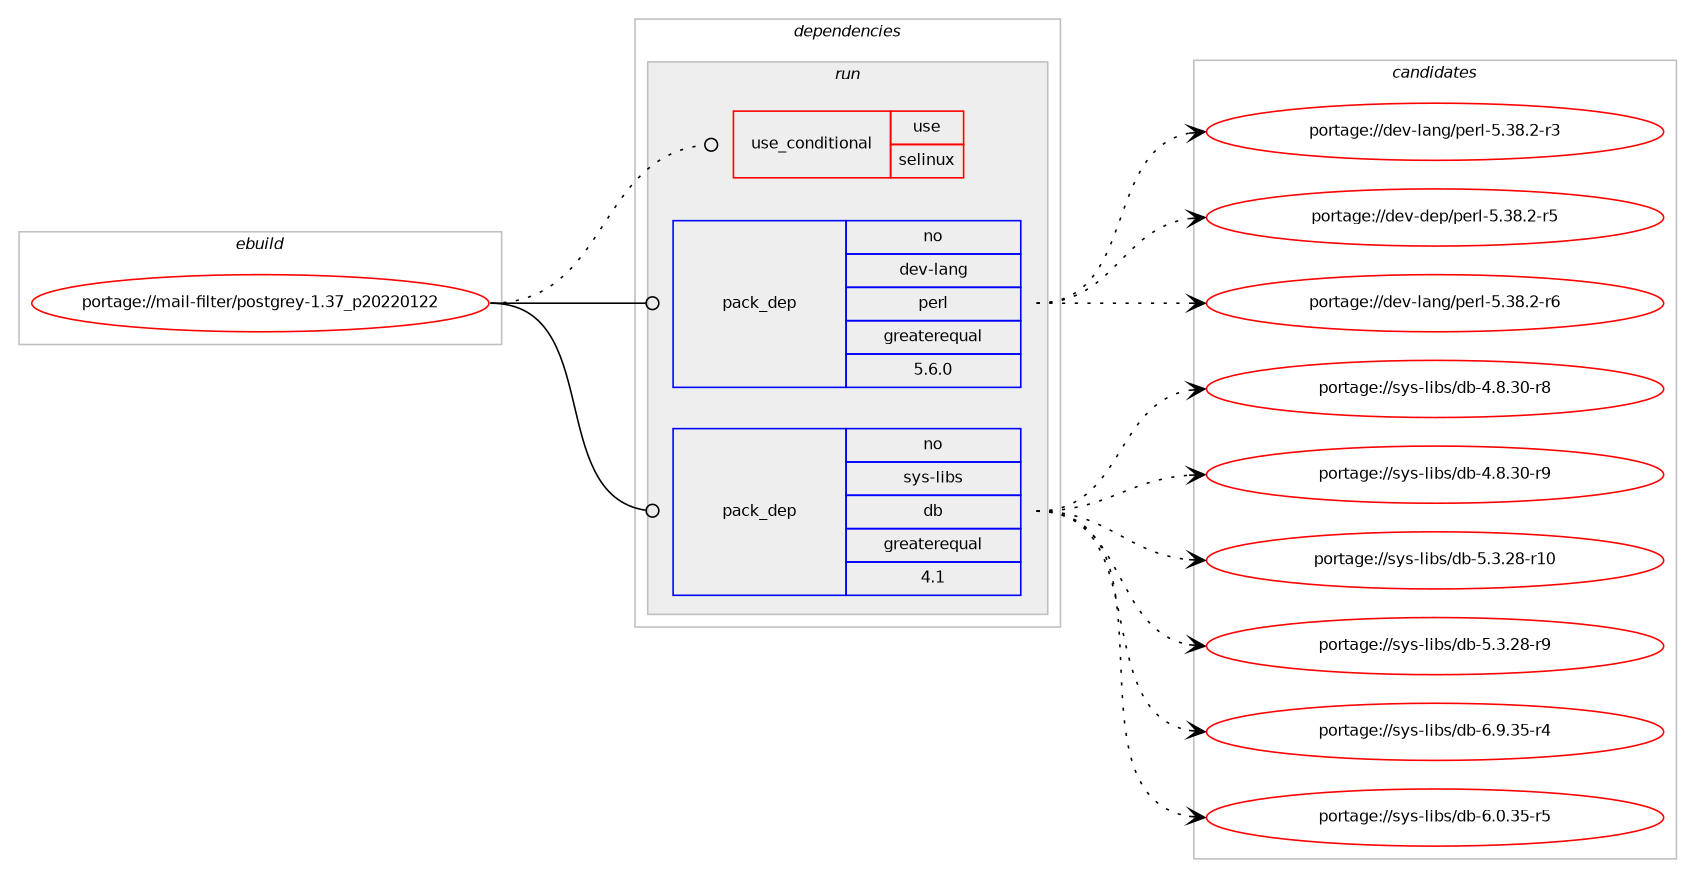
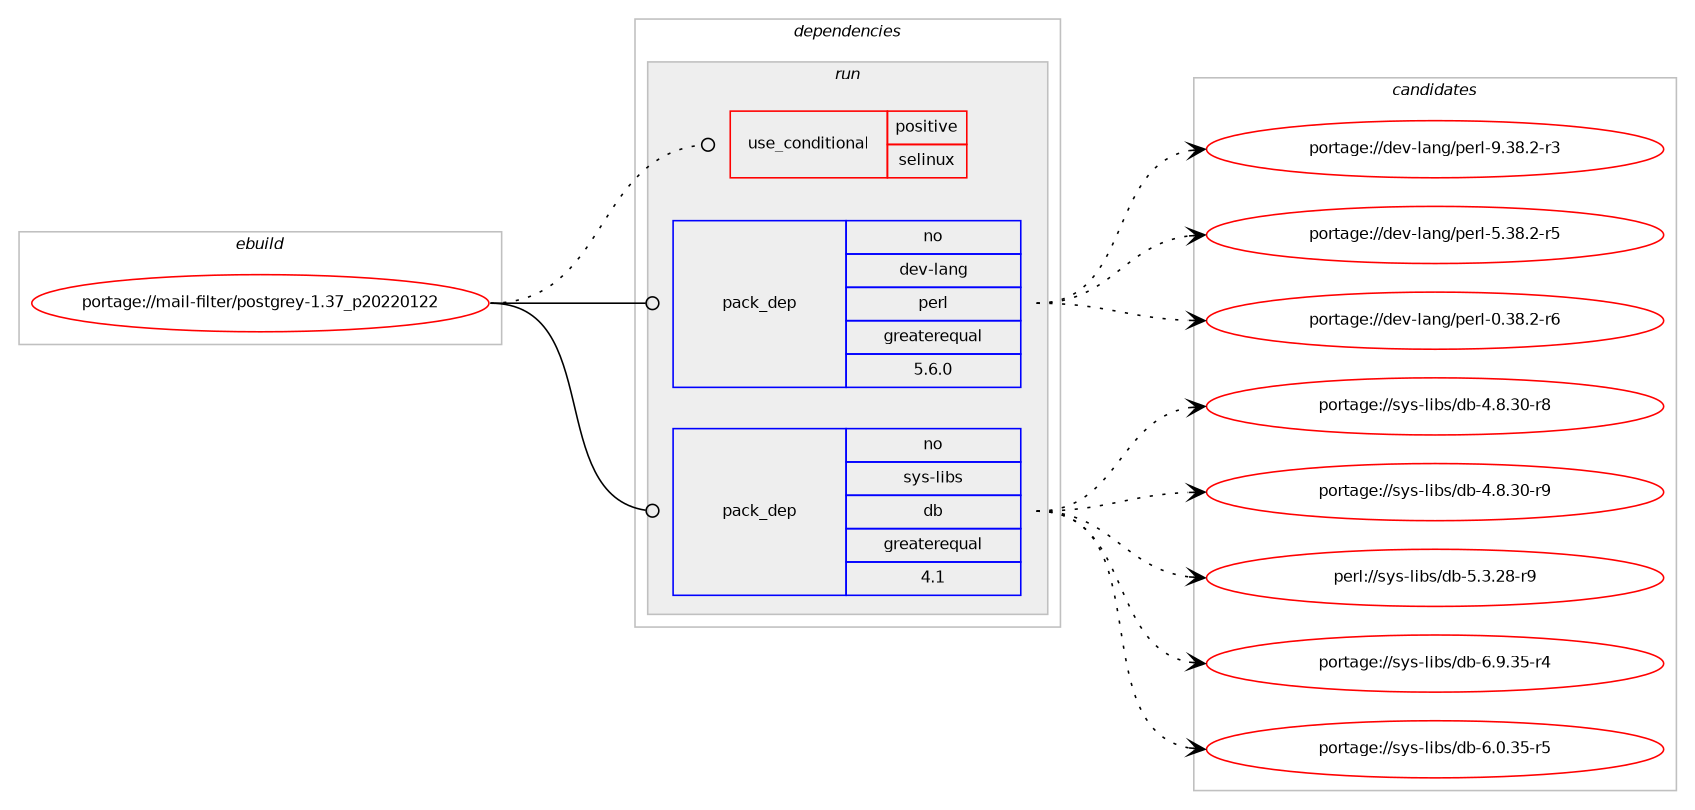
node "use_conditional": text "use" -> "positive"
node "portage://dev-lang/perl-5.38.2-r3": label "portage://dev-lang/perl-5.38.2-r3" -> "portage://dev-lang/perl-9.38.2-r3"
node "portage://dev-dep/perl-5.38.2-r5": label "portage://dev-dep/perl-5.38.2-r5" -> "portage://dev-lang/perl-5.38.2-r5"
node "portage://dev-lang/perl-5.38.2-r6": label "portage://dev-lang/perl-5.38.2-r6" -> "portage://dev-lang/perl-0.38.2-r6"
node "portage://sys-libs/db-5.3.28-r10": removed
node "portage://sys-libs/db-5.3.28-r9": label "portage://sys-libs/db-5.3.28-r9" -> "perl://sys-libs/db-5.3.28-r9"
